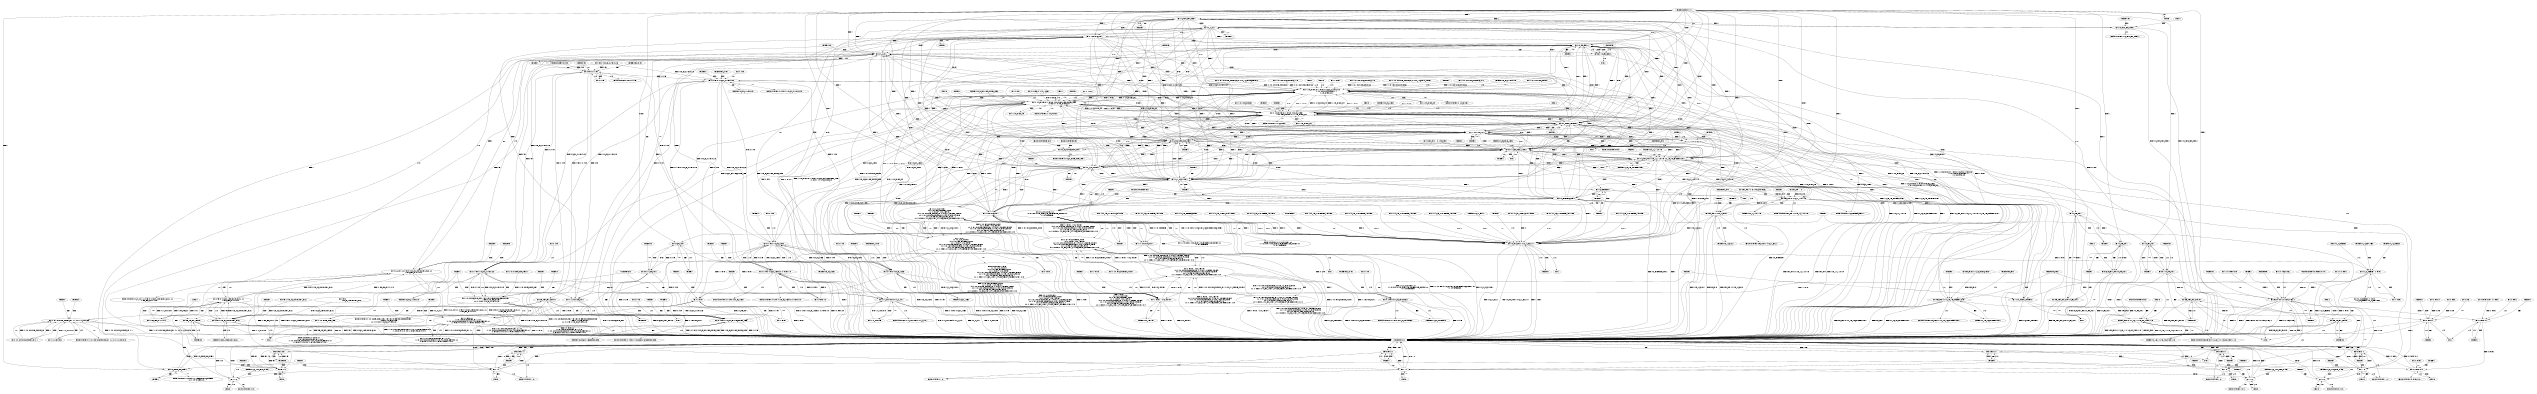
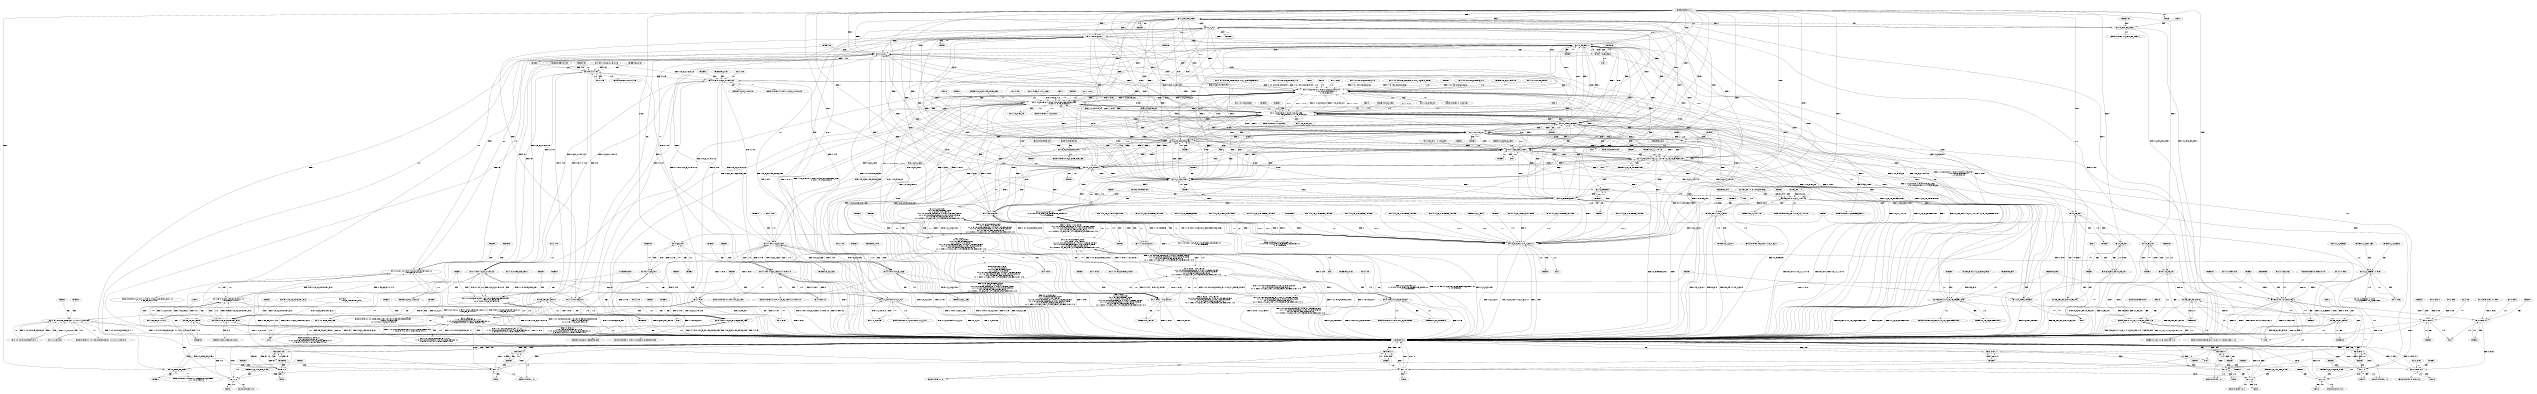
edge "(Call,!ssl3_setup_read_buffer(s))" -> "(Call,ssl3_setup_read_buffer(s))": added, label "CFG:"
node "(JumpTarget,start:)": label "(JumpTarget,start:)" -> "(JumpTarget,memcpy:)"
node "(Return,return (n);)": label "(Return,return (n);)" -> "(Return,maxlen (n);)"
